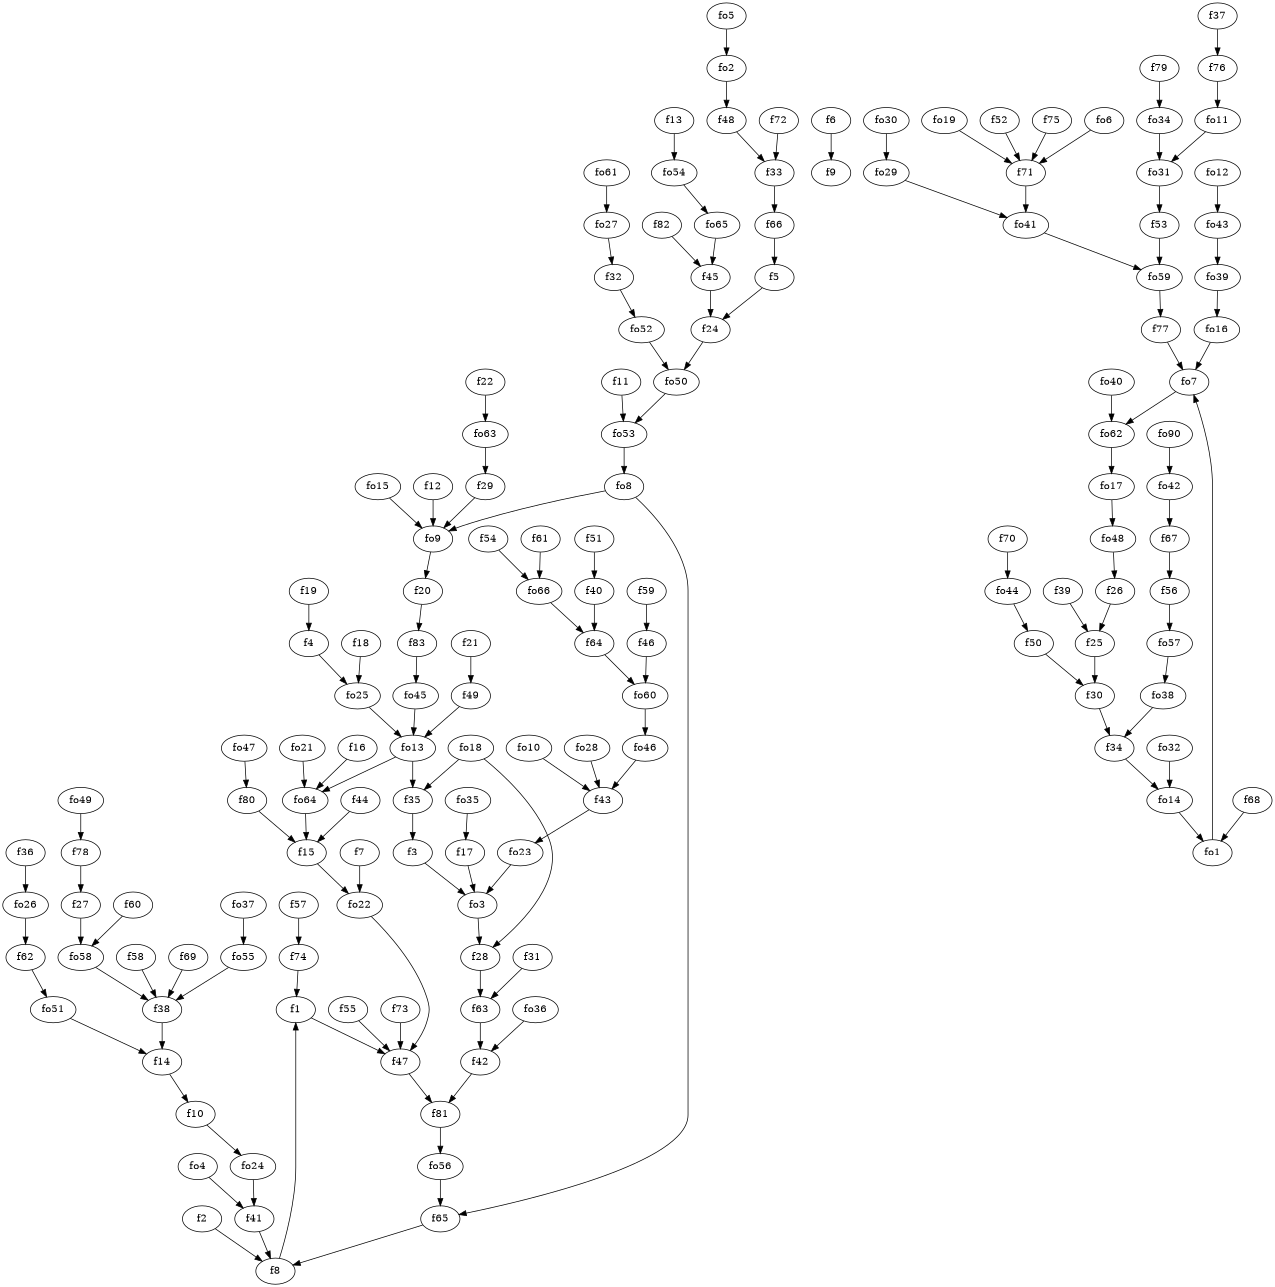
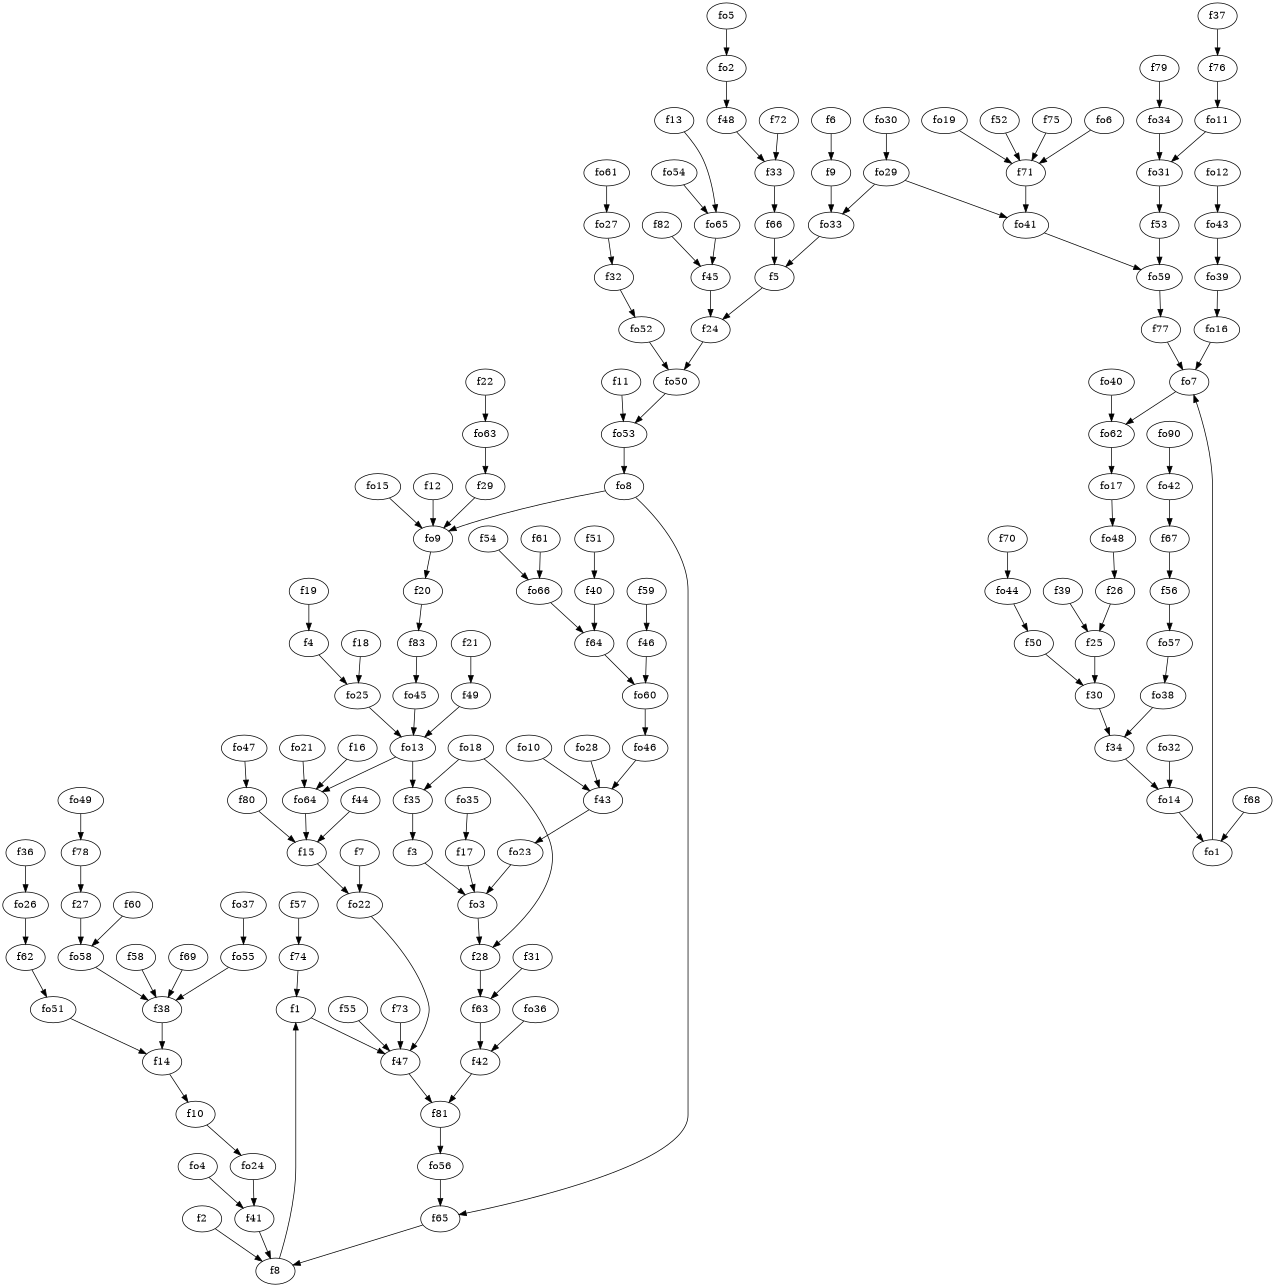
edge "f13" -> "fo54": now "f13" -> "fo65"
node "fo33": added
